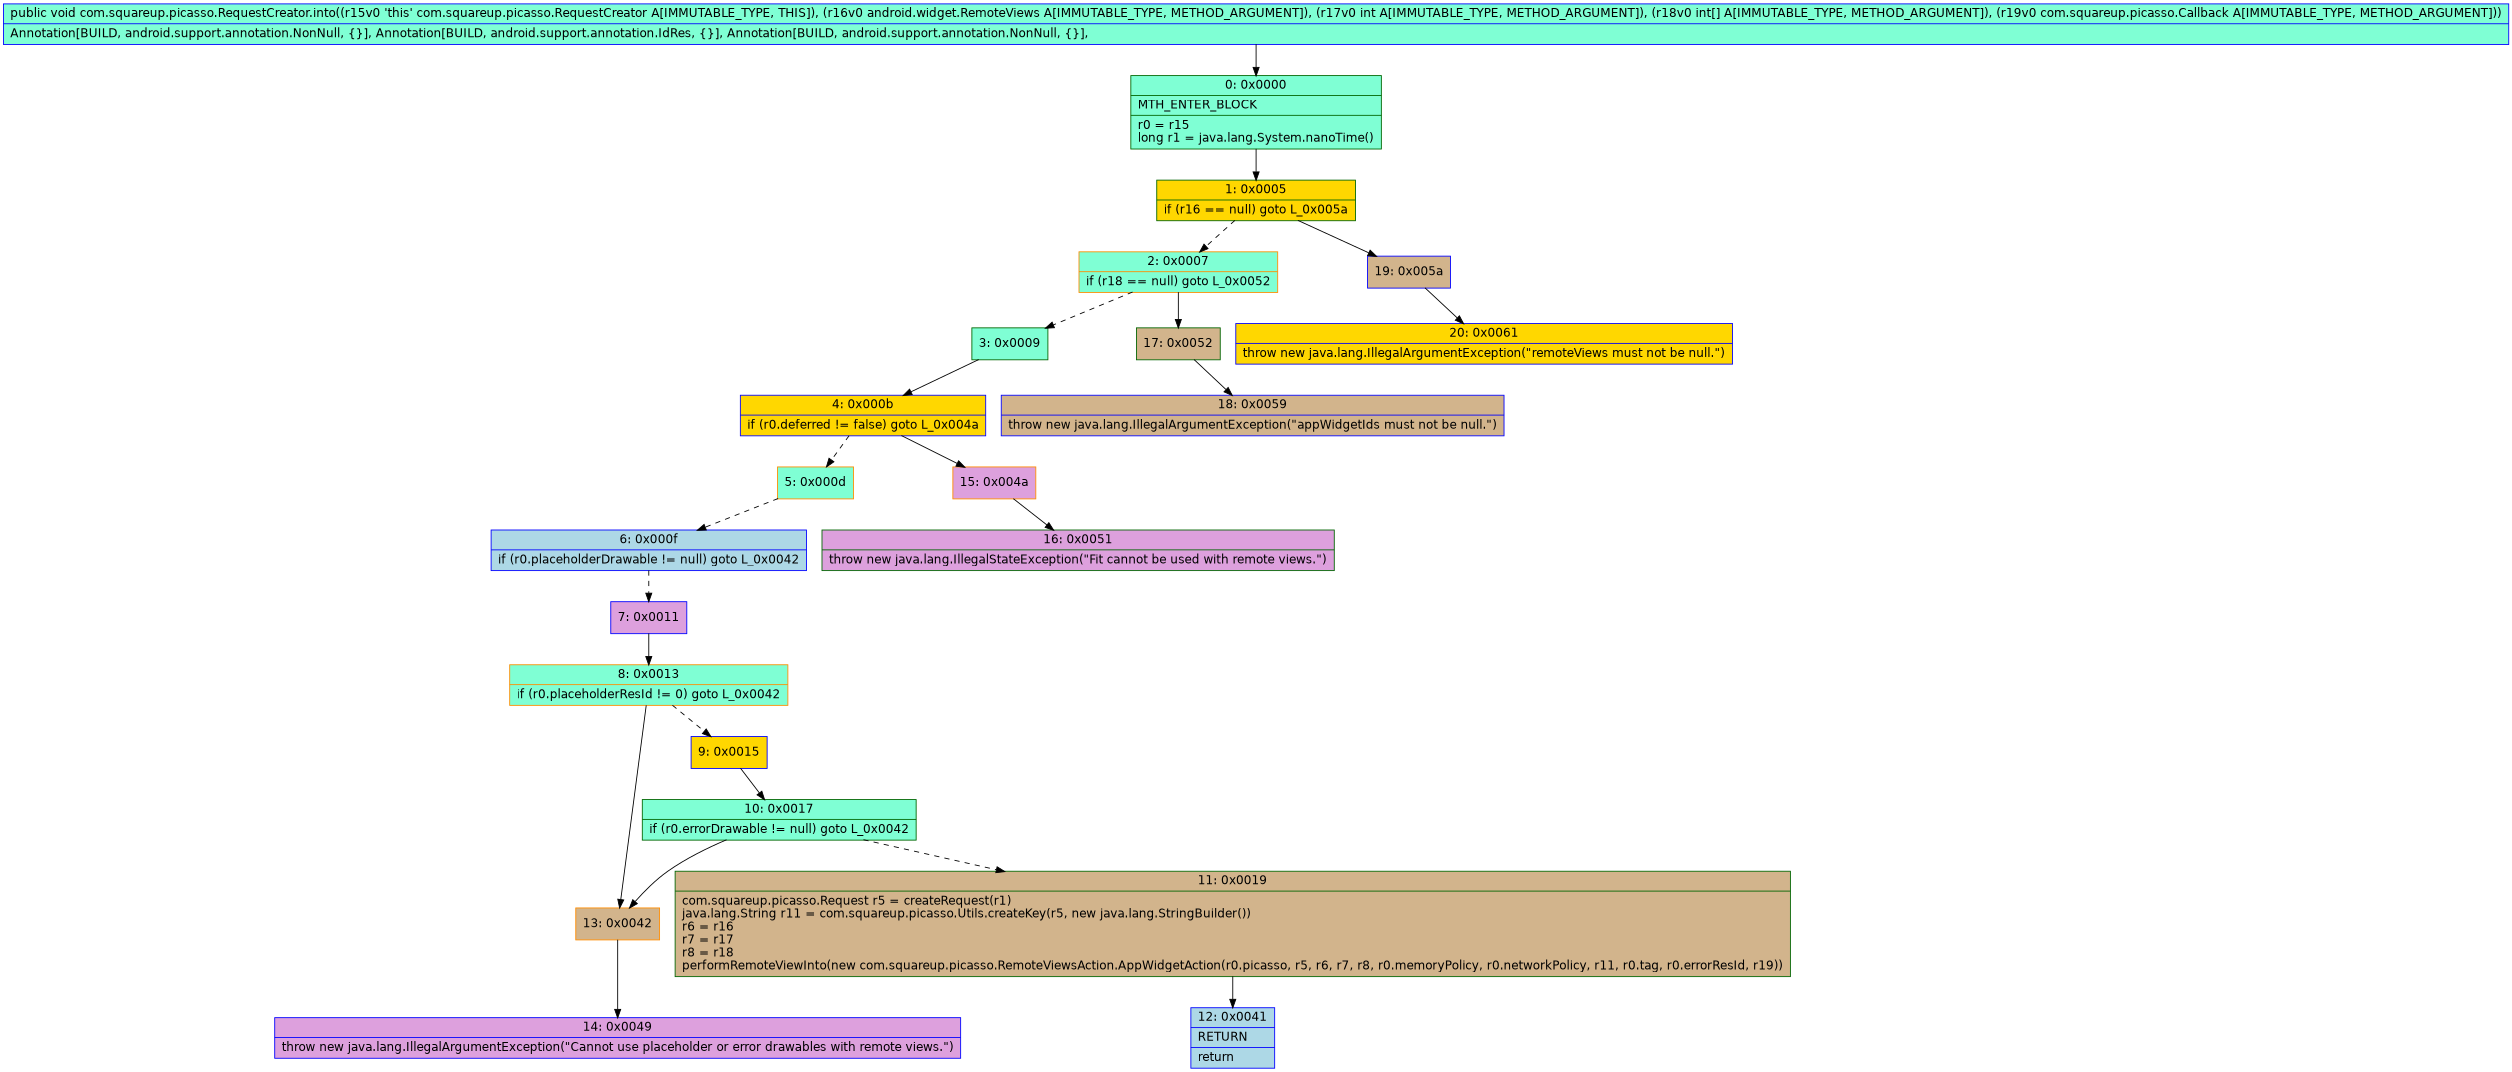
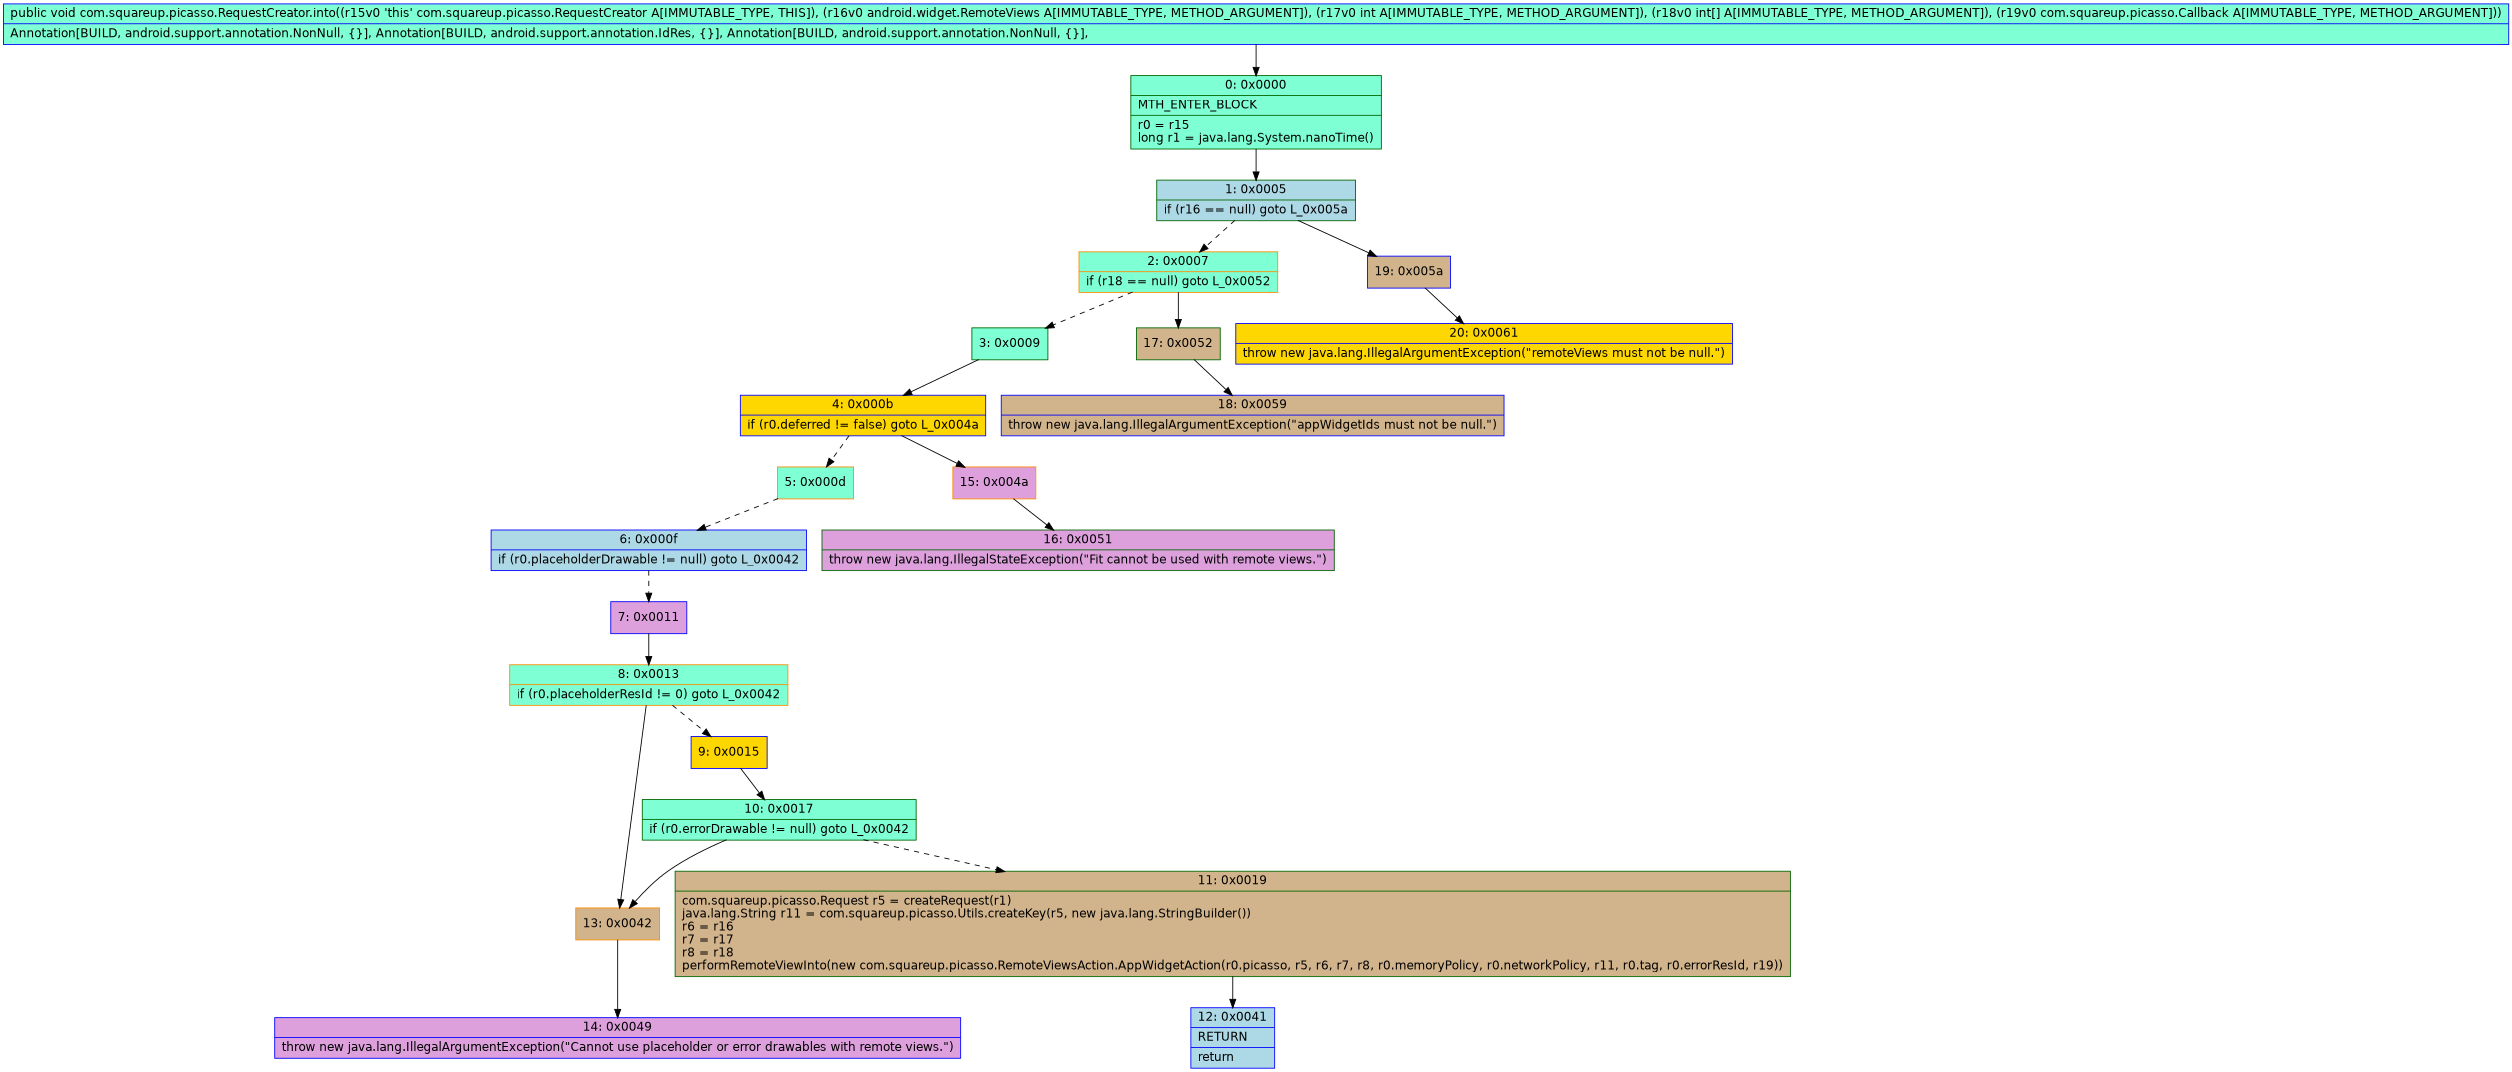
node "1: 0x0005": fillcolor gold -> lightblue
